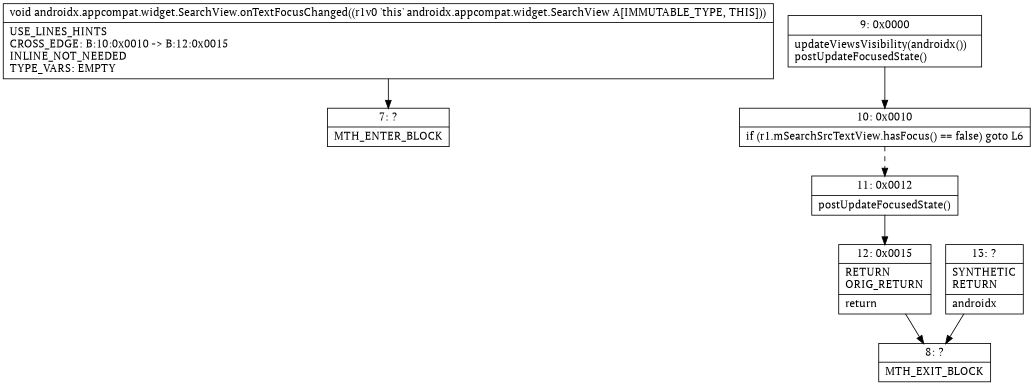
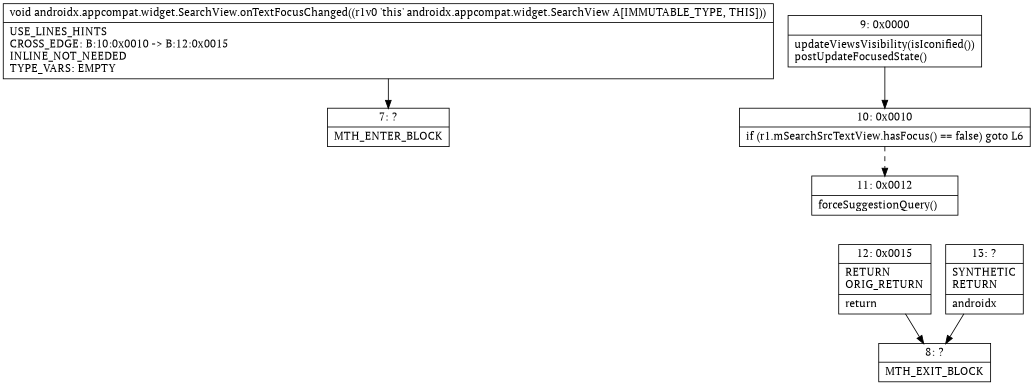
node "9: 0x0000": text "updateViewsVisibility(androidx())" -> "updateViewsVisibility(isIconified())"
node "11: 0x0012": text "postUpdateFocusedState()" -> "forceSuggestionQuery()"
edge "11: 0x0012" -> "12: 0x0015": removed
